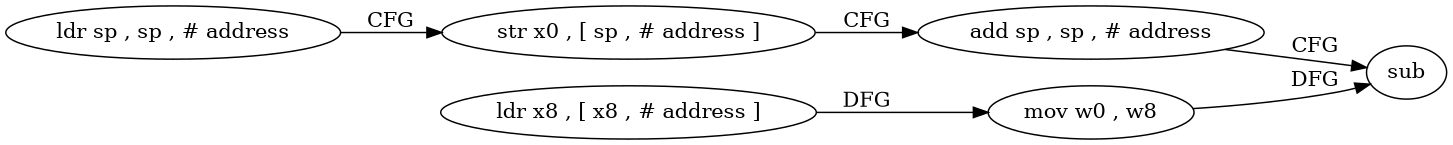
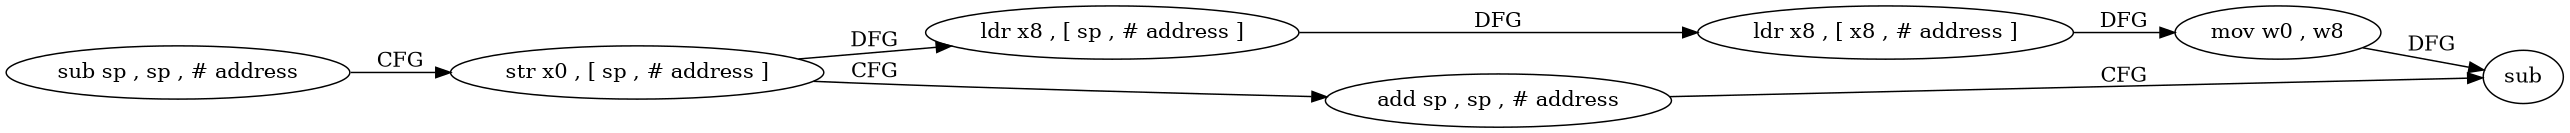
node "ldr sp , sp , # address": label "ldr sp , sp , # address" -> "sub sp , sp , # address"
node "ldr x8 , [ sp , # address ]": added
